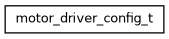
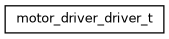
node "motor_driver_config_t": label "motor_driver_config_t" -> "motor_driver_driver_t"
